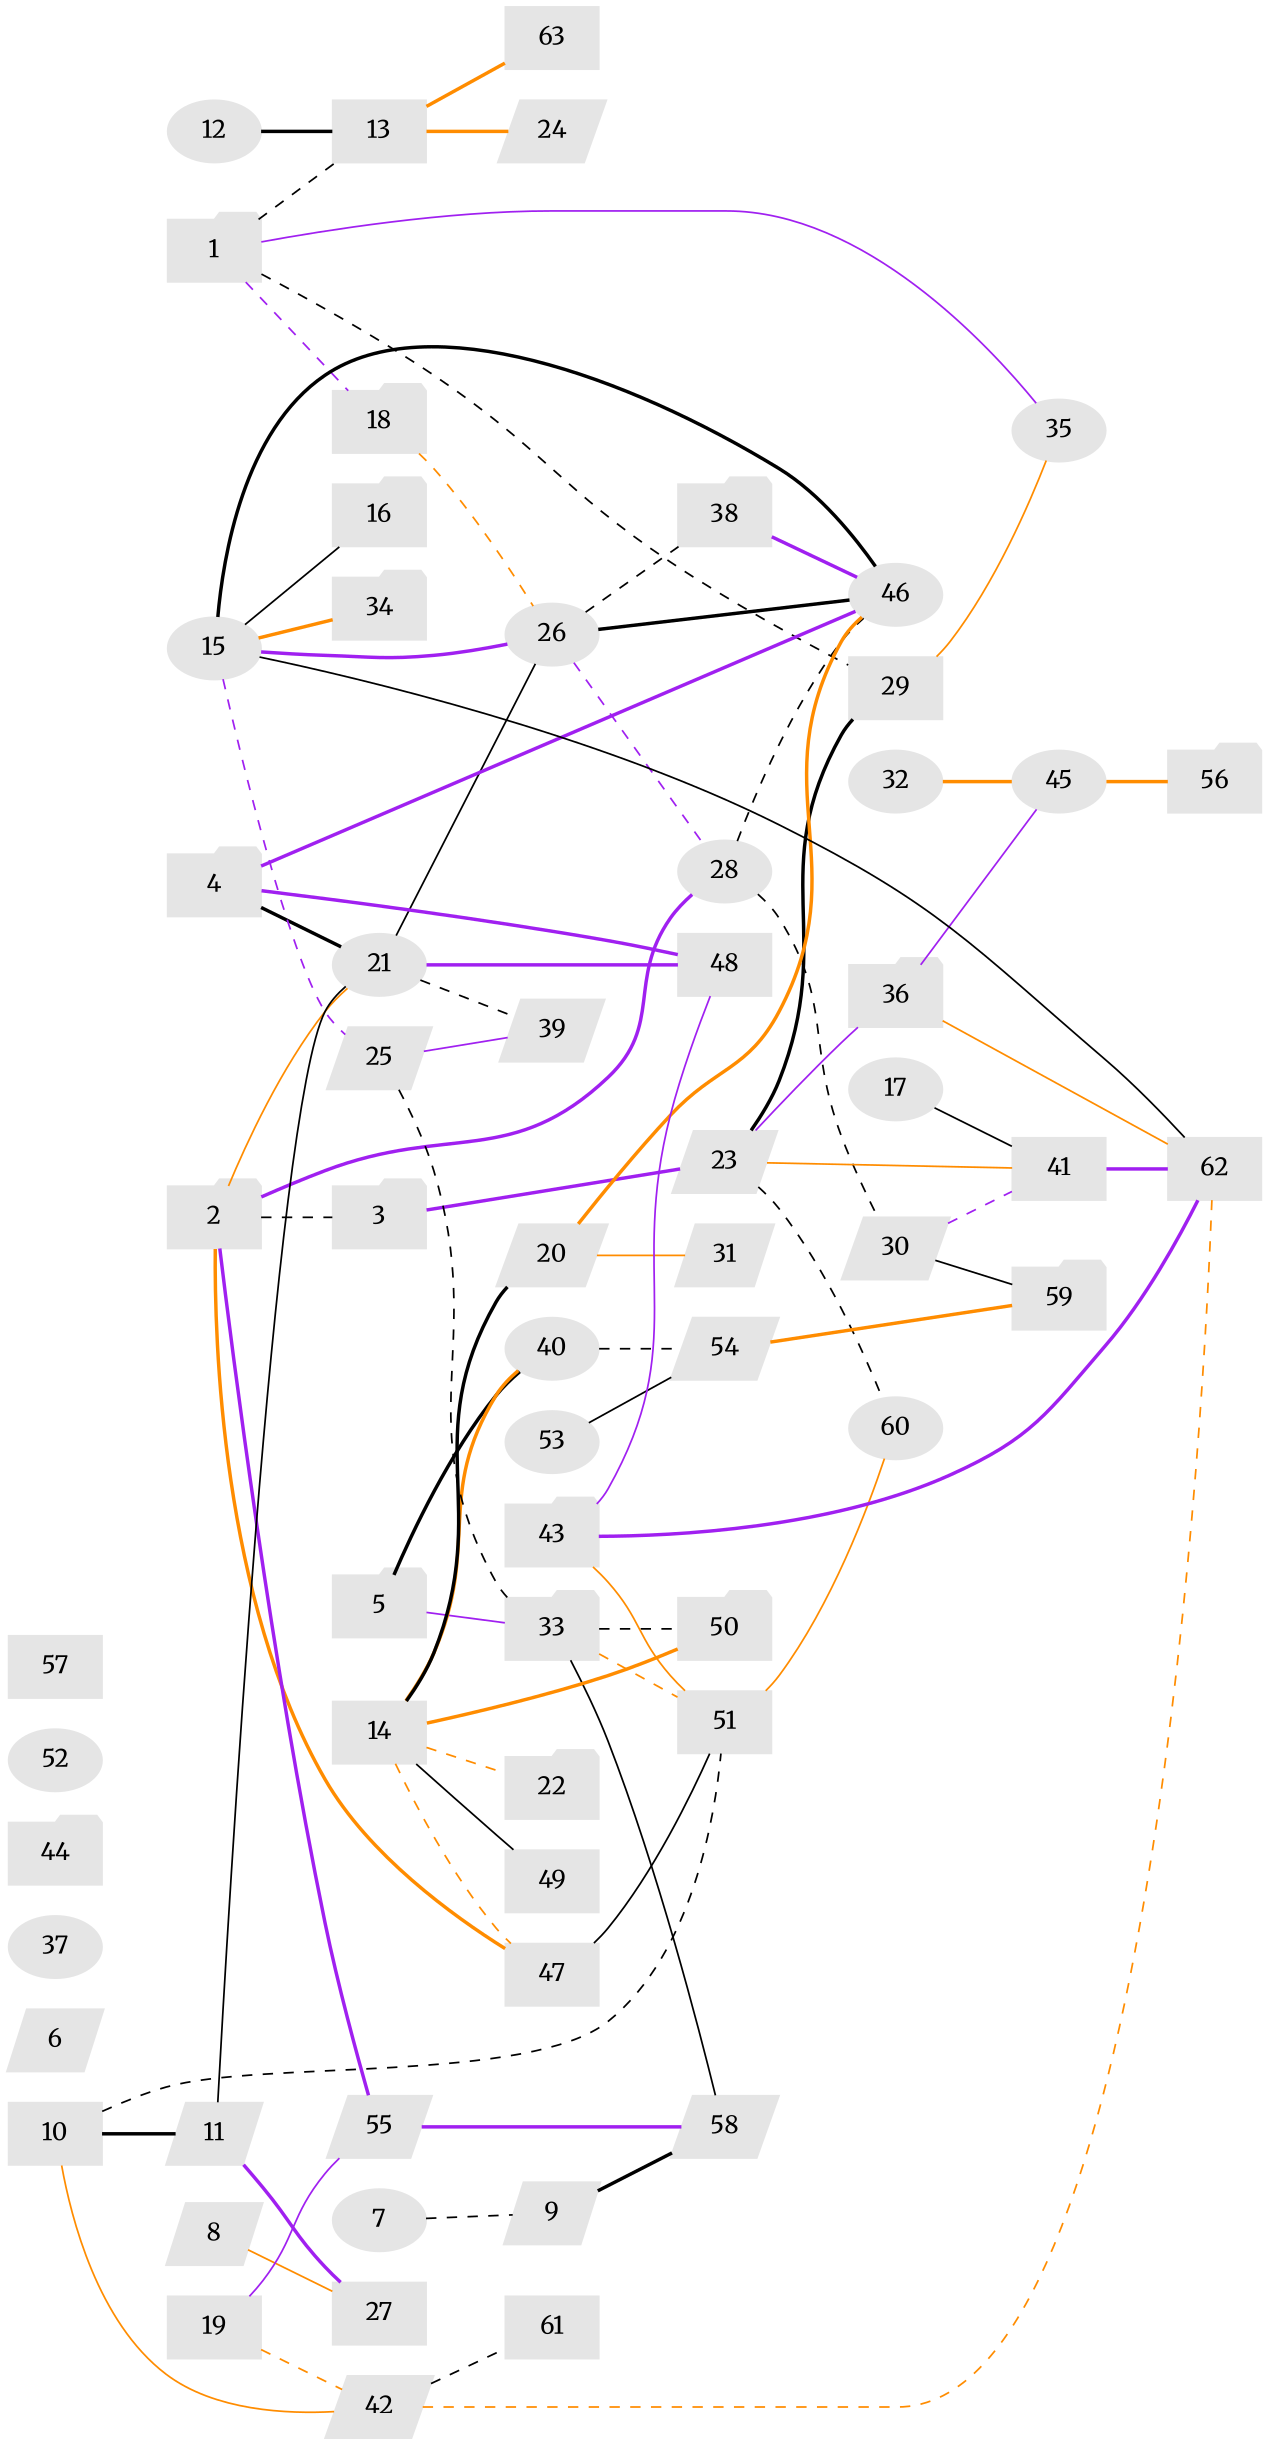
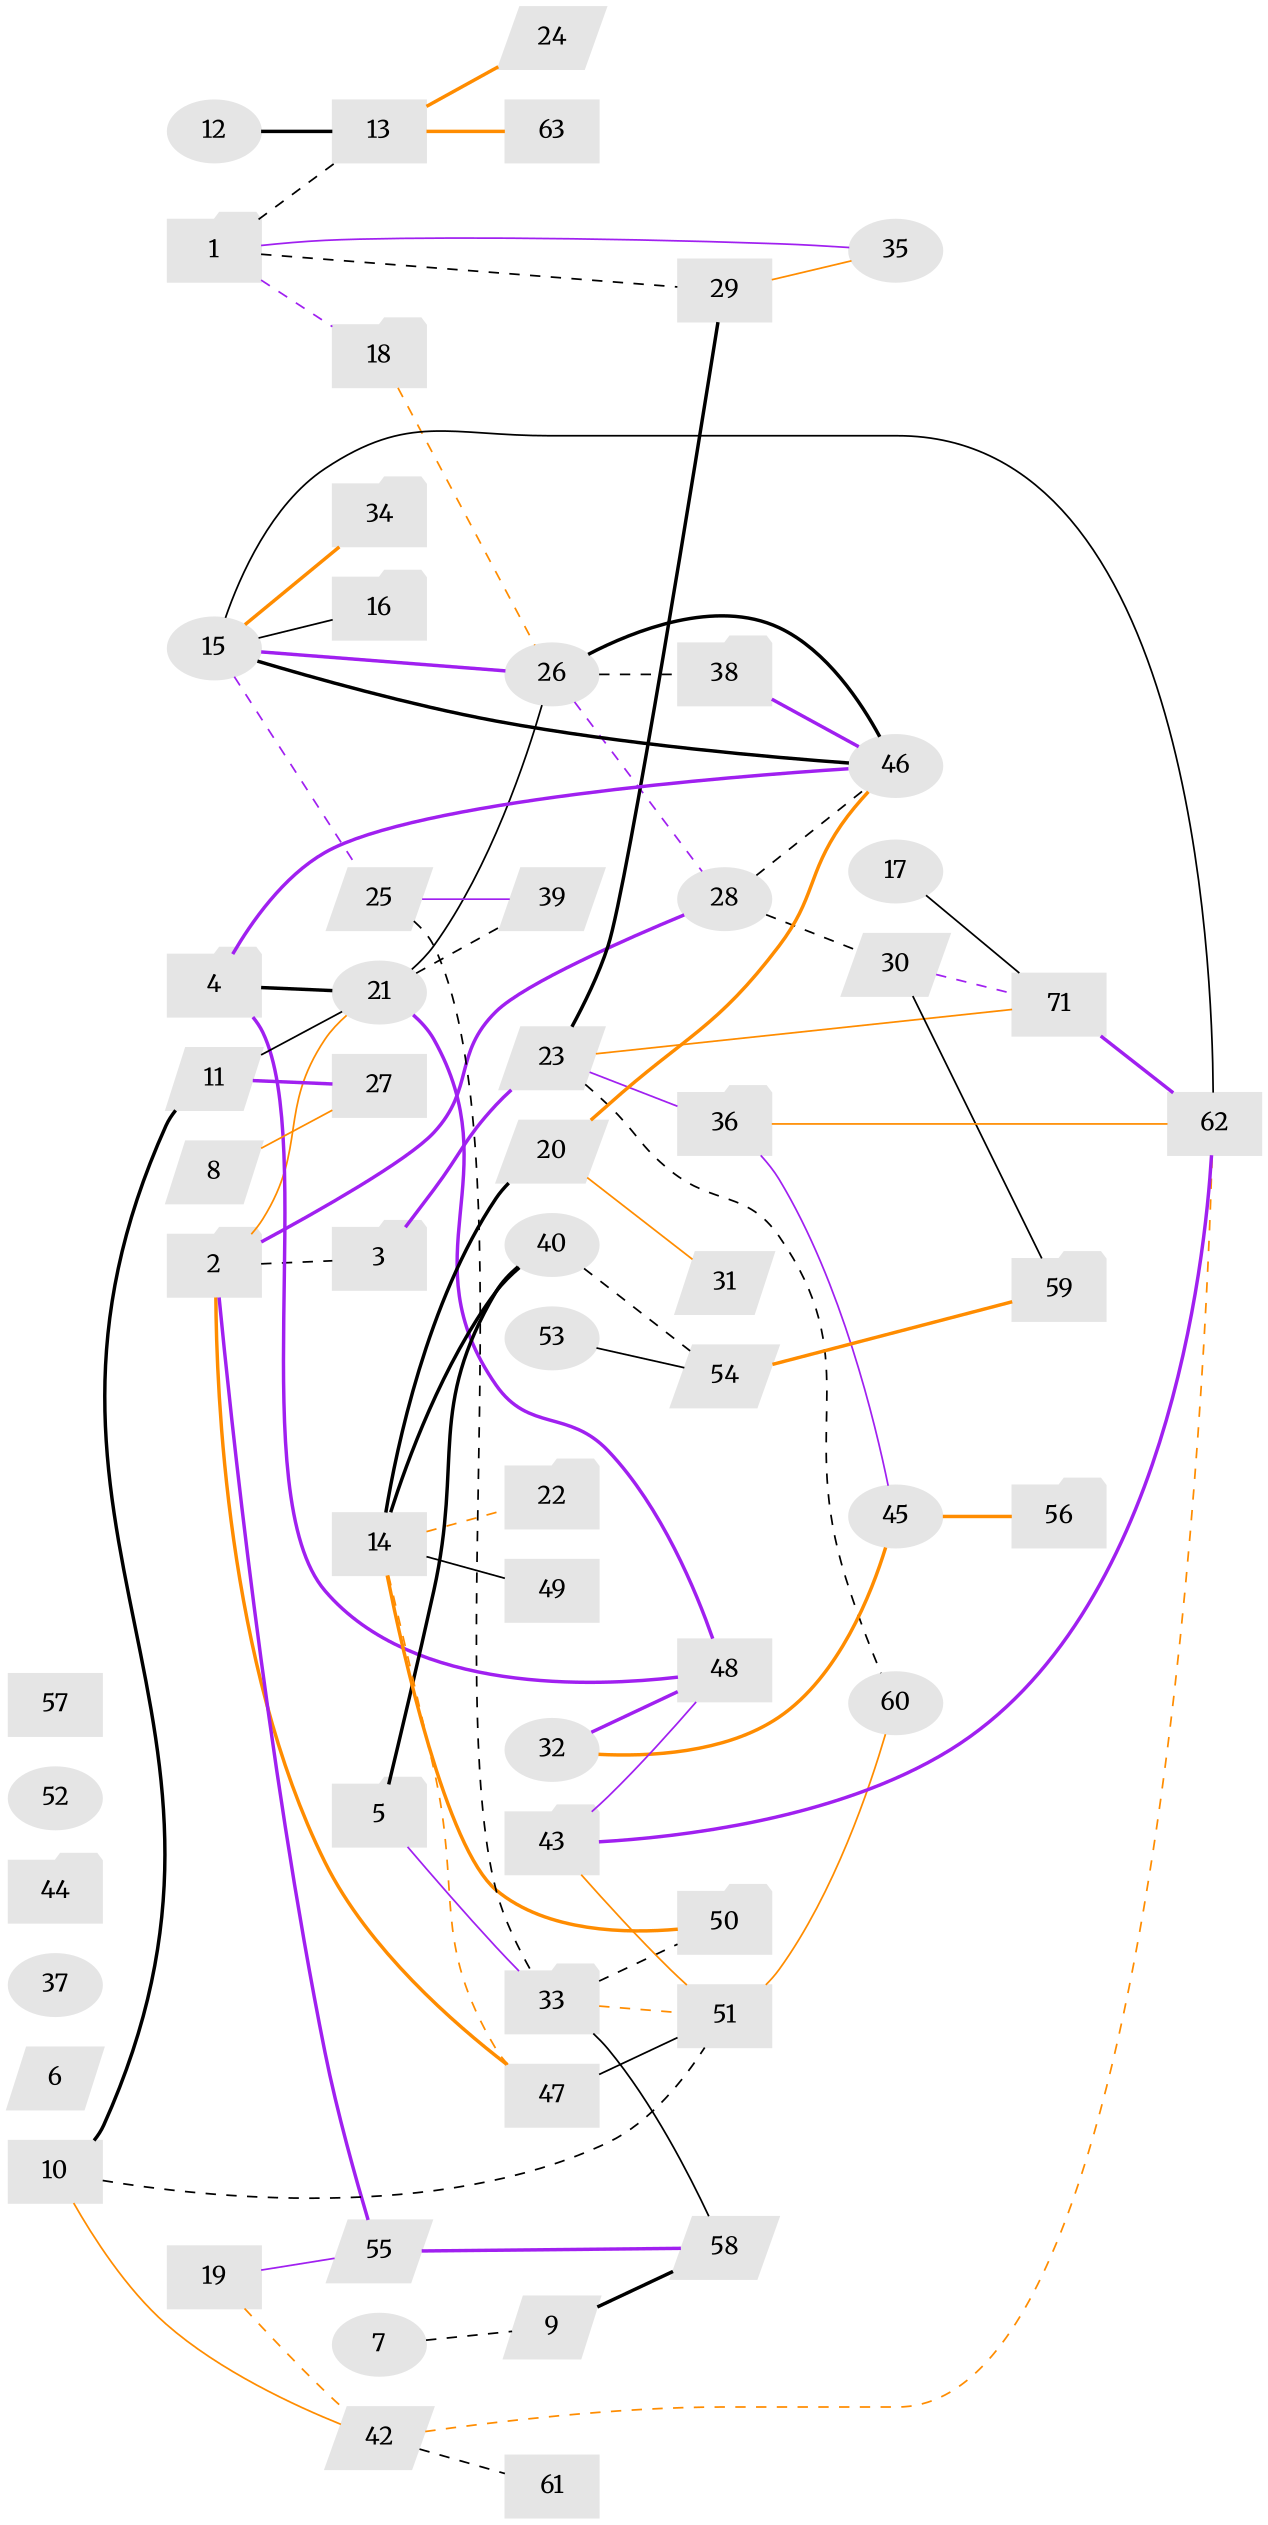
node "41": label "41" -> "71"
edge "40" -- "14": color darkorange -> black
edge "48" -- "32": added
